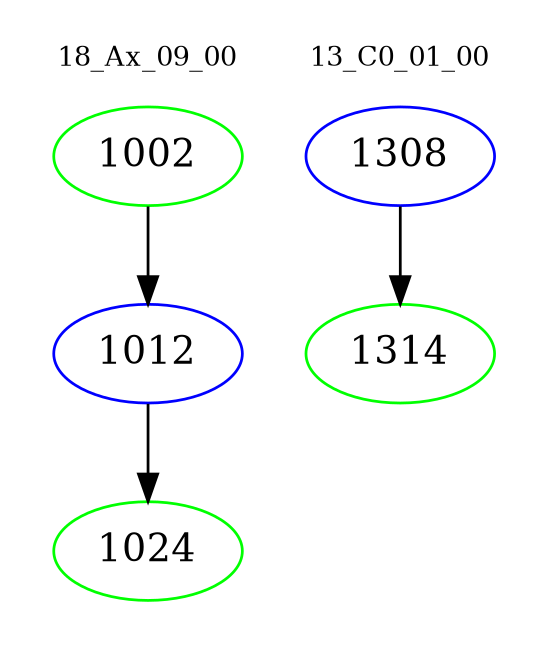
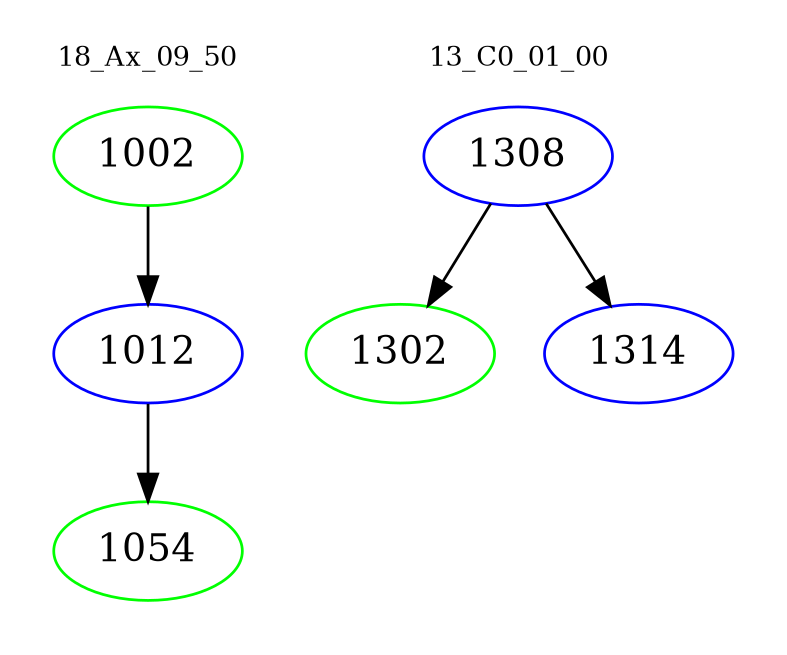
cluster "18_Ax_09_00": label "18_Ax_09_00" -> "18_Ax_09_50"
node "1314": color green -> blue
node "1302": added
node "1024": label "1024" -> "1054"
